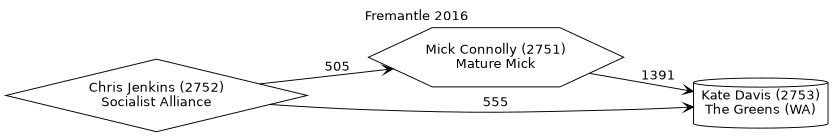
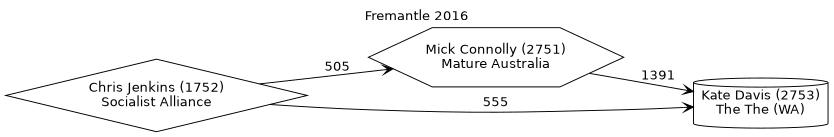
node "Mick Connolly (2751) Mature Mick": label "Mick Connolly (2751) Mature Mick" -> "Mick Connolly (2751) Mature Australia"
node "Chris Jenkins (2752) Socialist Alliance": label "Chris Jenkins (2752) Socialist Alliance" -> "Chris Jenkins (1752) Socialist Alliance"
node "Kate Davis (2753) The Greens (WA)": label "Kate Davis (2753) The Greens (WA)" -> "Kate Davis (2753) The The (WA)"
